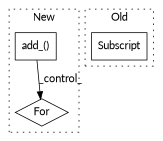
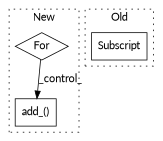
edge "add_()" -> "For": reversed
